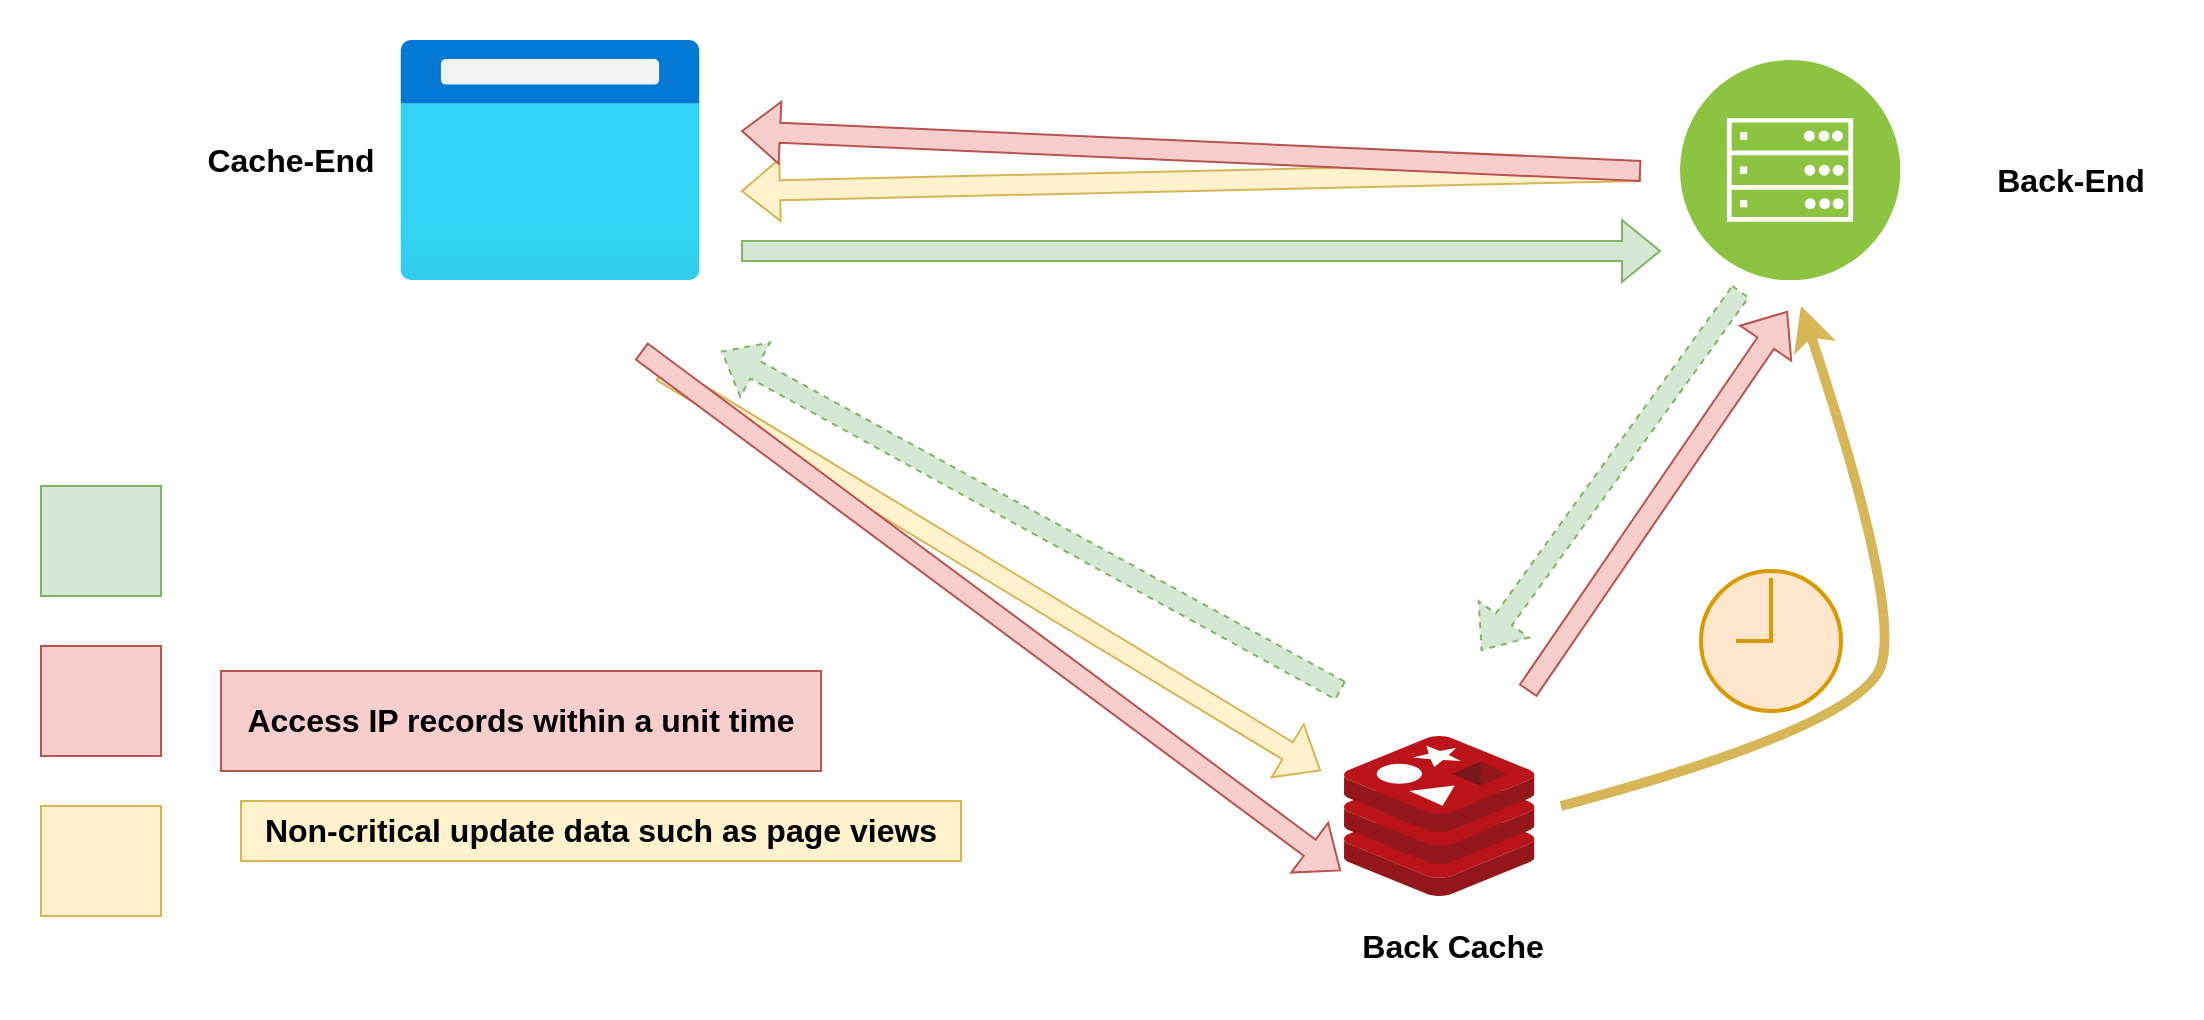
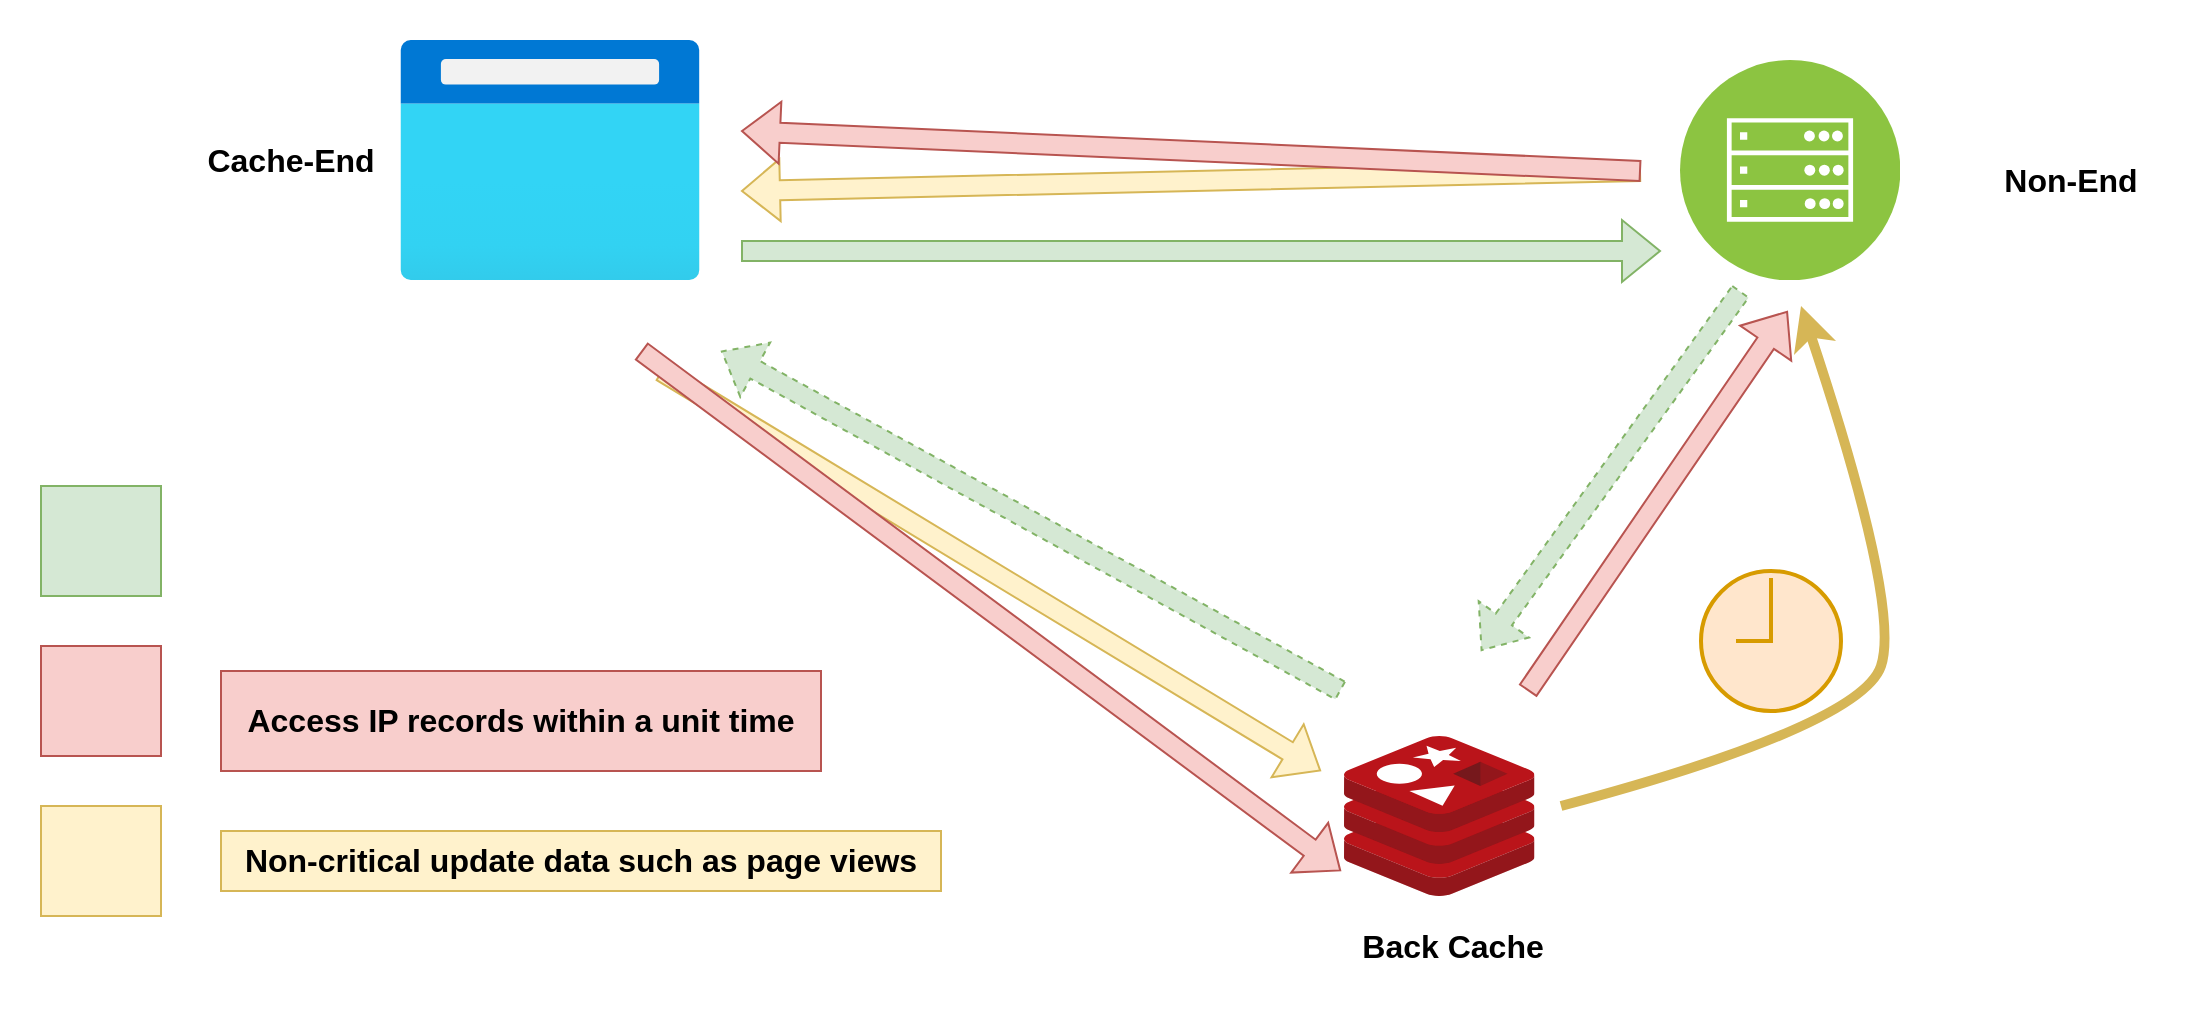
node "Back-End": label "Back-End" -> "Non-End"
node "Non-critical update data such as page views": moved (601, 831) -> (581, 861)
